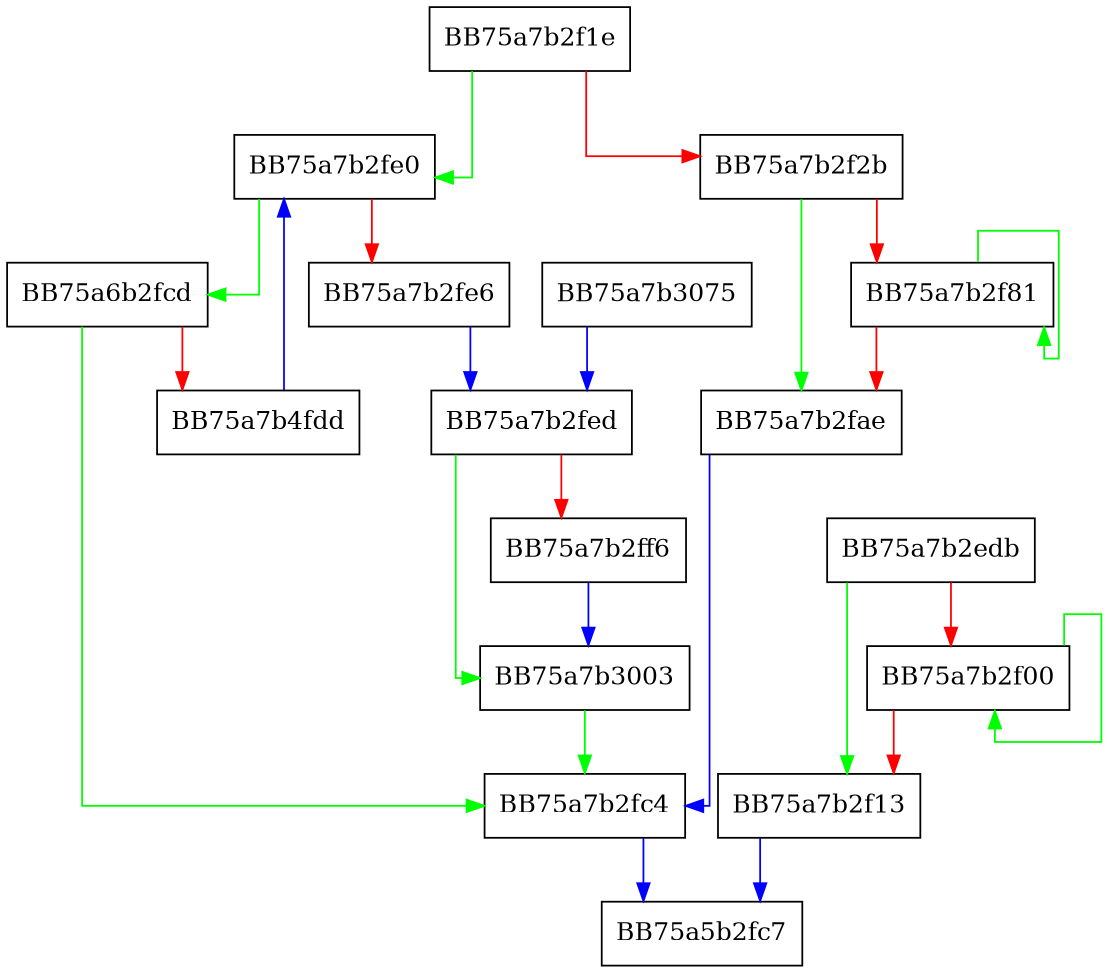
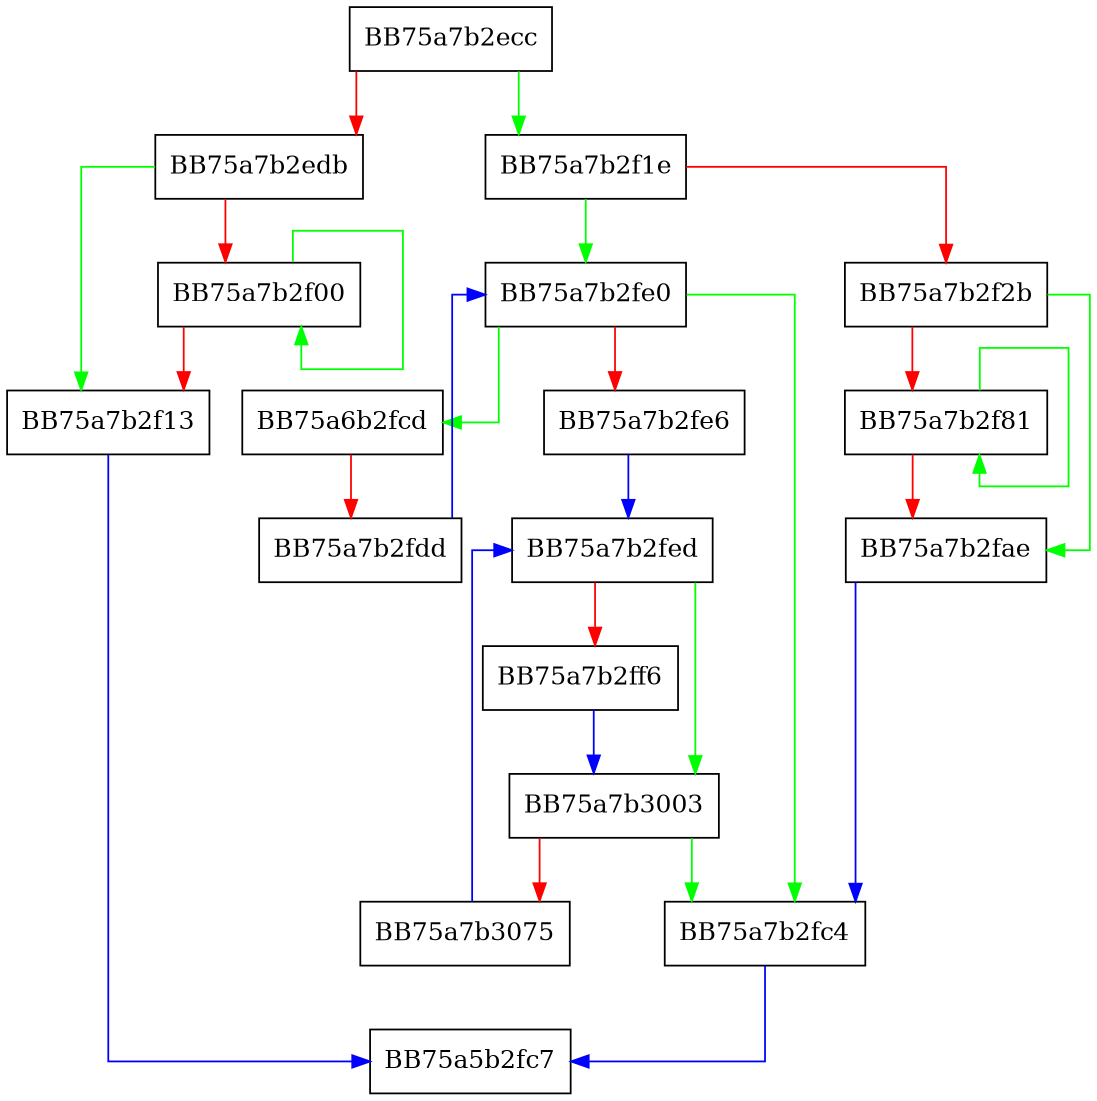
node "BB75a7b2ecc": added
node "BB75a7b4fdd": label "BB75a7b4fdd" -> "BB75a7b2fdd"
edge "BB75a6b2fcd" -> "BB75a7b2fc4": now "BB75a7b2fe0" -> "BB75a7b2fc4"
edge "BB75a7b3003" -> "BB75a7b3075": added
